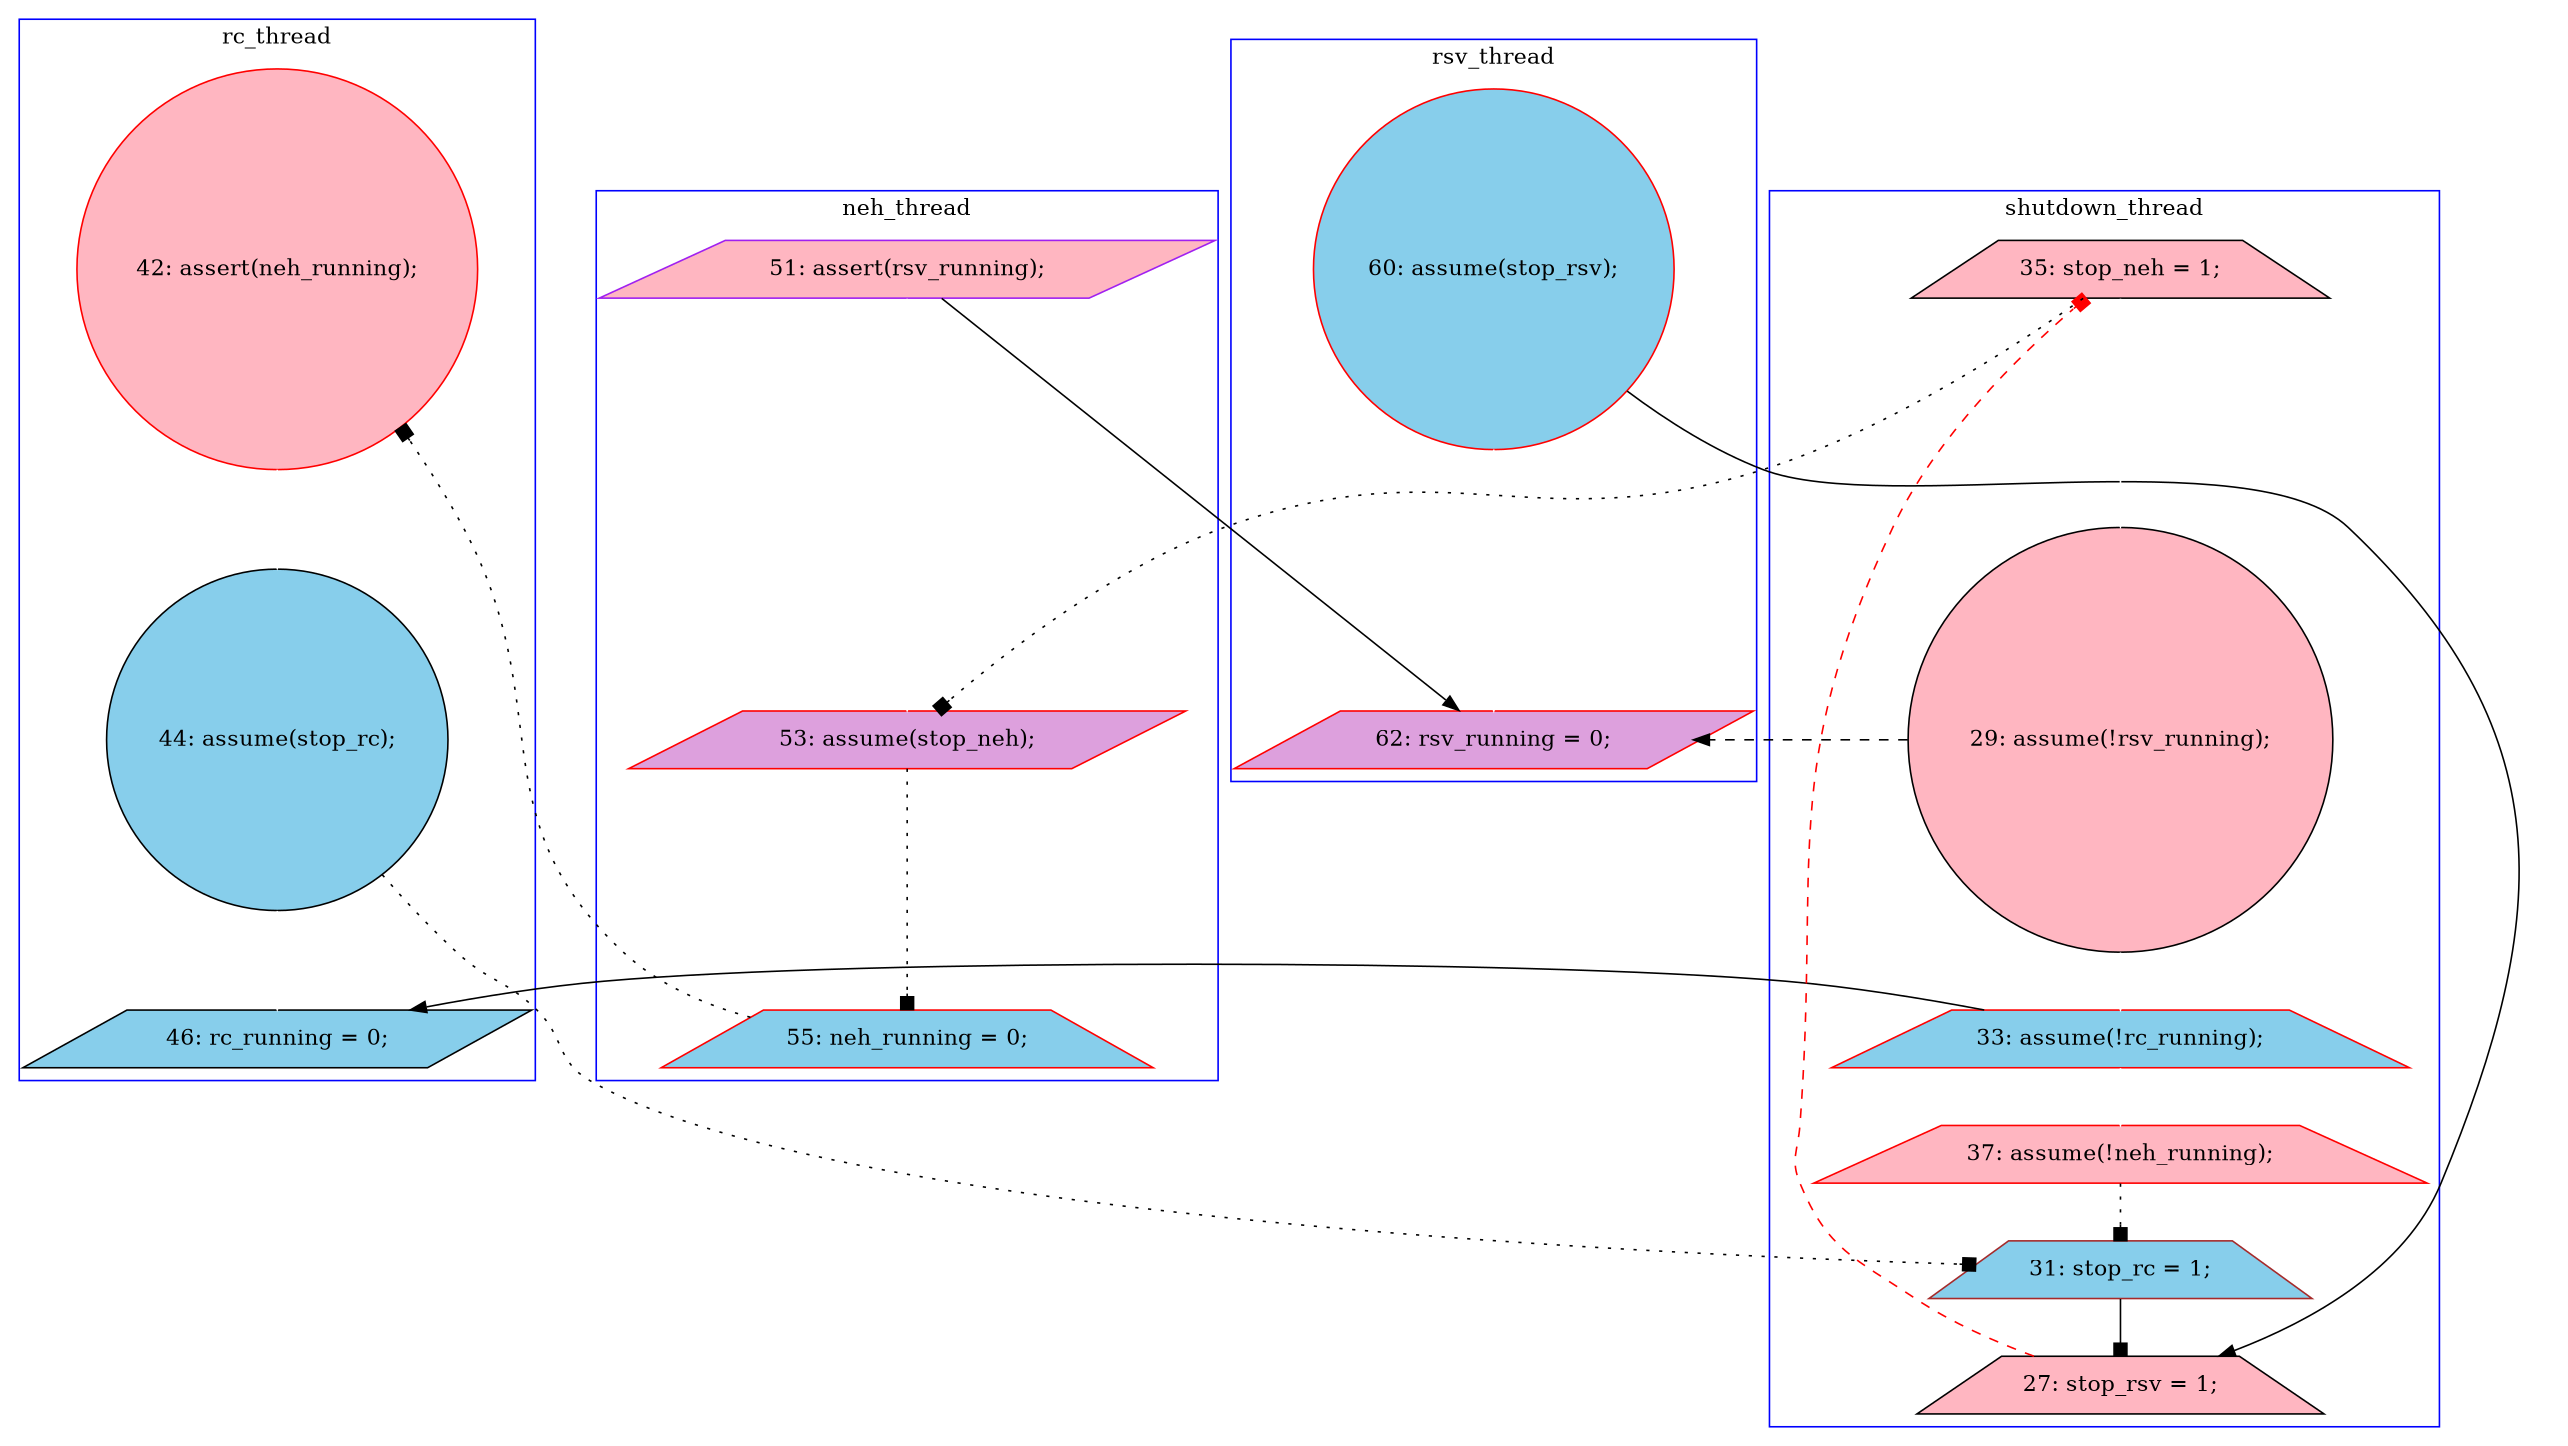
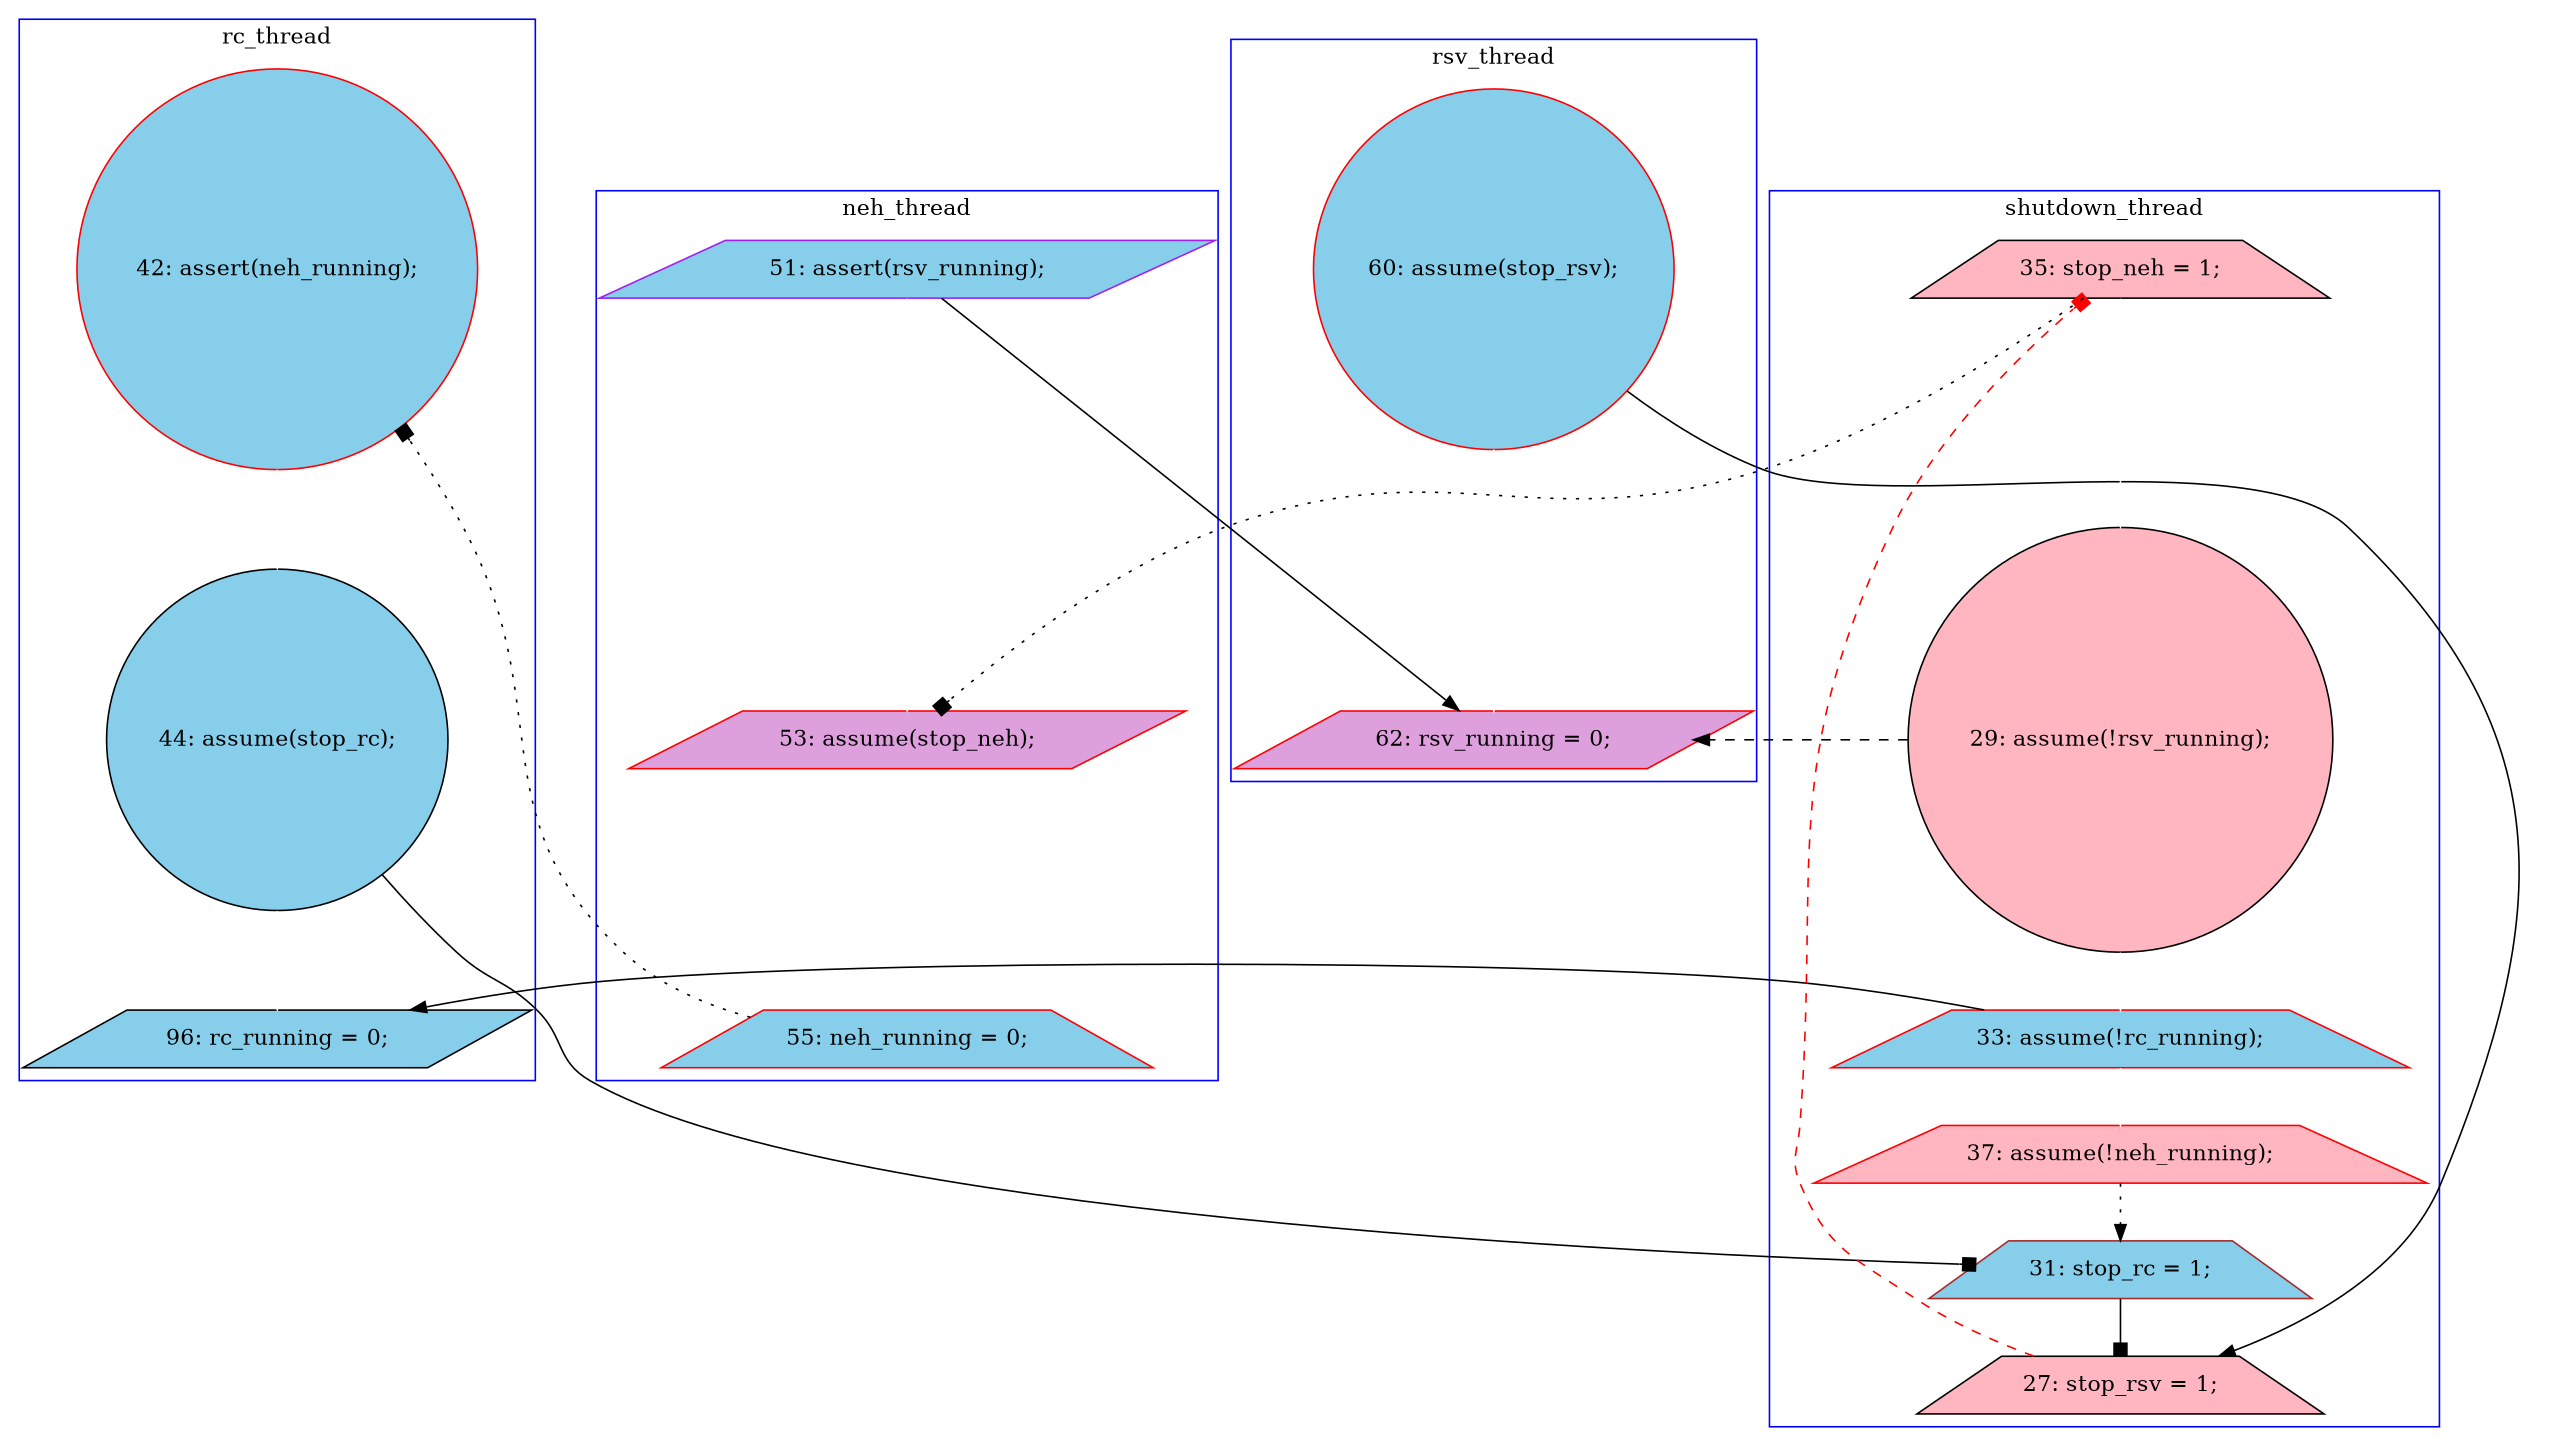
node "42: assert(neh_running);": fillcolor lightpink -> skyblue
node "51: assert(rsv_running);": fillcolor lightpink -> skyblue
edge "53: assume(stop_neh);" -> "55: neh_running = 0;": removed
node "46: rc_running = 0;": label "46: rc_running = 0;" -> "96: rc_running = 0;"
edge "37: assume(!neh_running);" -> "31: stop_rc = 1;": arrowhead box -> normal
edge "44: assume(stop_rc);" -> "31: stop_rc = 1;": style dotted -> solid
